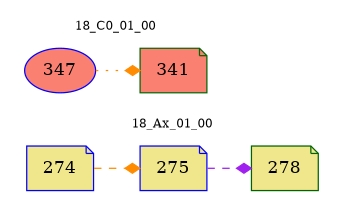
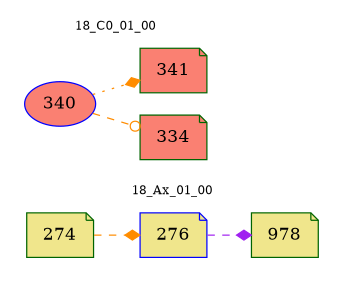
node "347": label "347" -> "340"
node "334": added
node "274": color blue -> darkgreen
node "275": label "275" -> "276"
node "278": label "278" -> "978"
